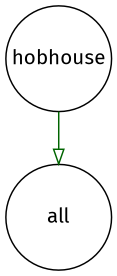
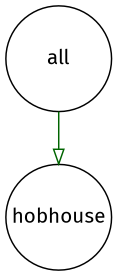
edge "hobhouse" -> "all": reversed
